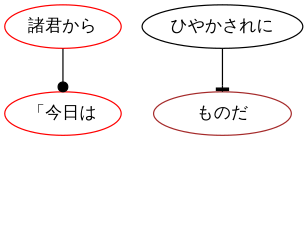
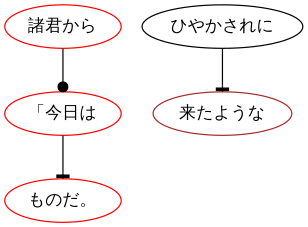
node "ものだ": label "ものだ" -> "来たような"
node "ものだ。": added
